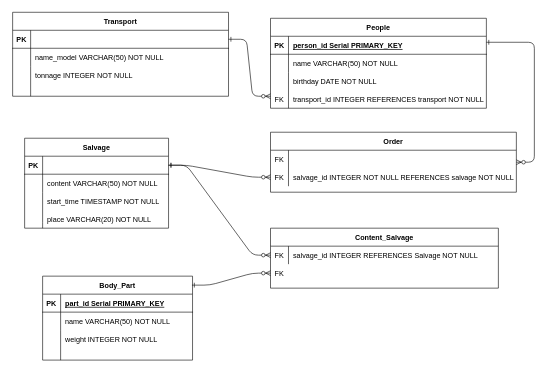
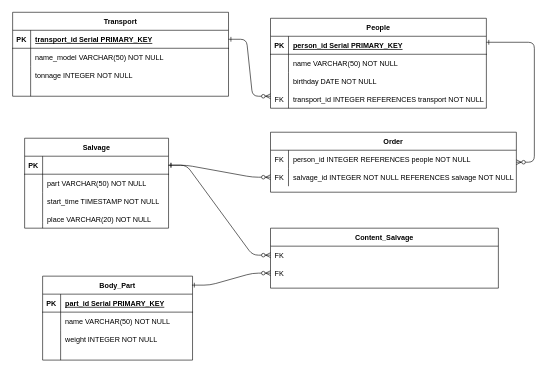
node "transport_id Serial PRIMARY_KEY": added
node "person_id INTEGER REFERENCES people NOT NULL": added
node "content VARCHAR(50) NOT NULL": label "content VARCHAR(50) NOT NULL" -> "part VARCHAR(50) NOT NULL"
node "salvage_id INTEGER REFERENCES Salvage NOT NULL": removed
